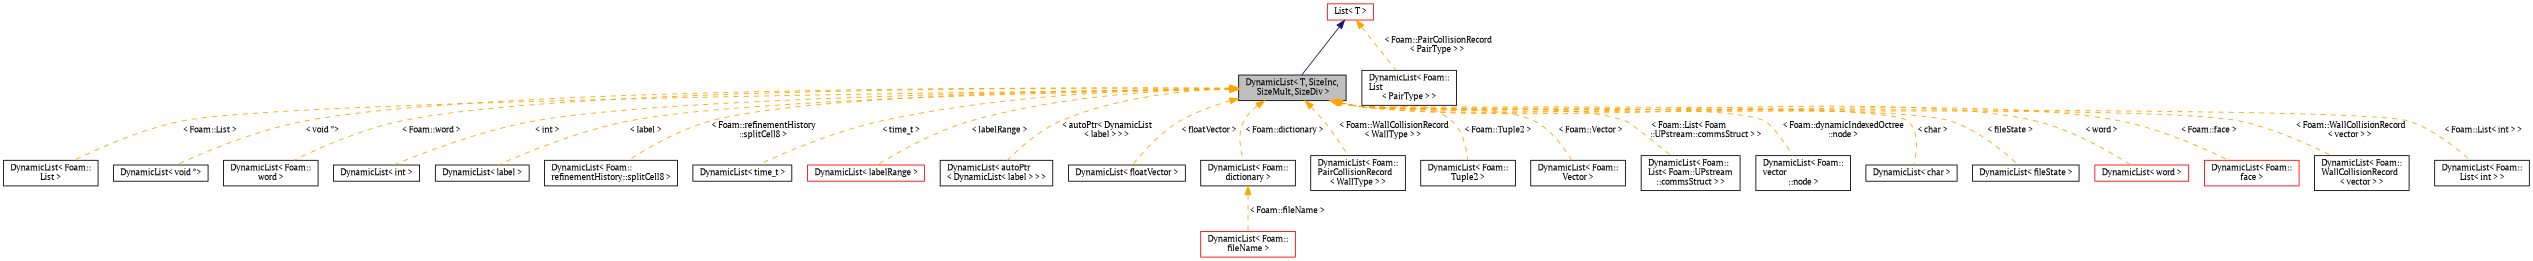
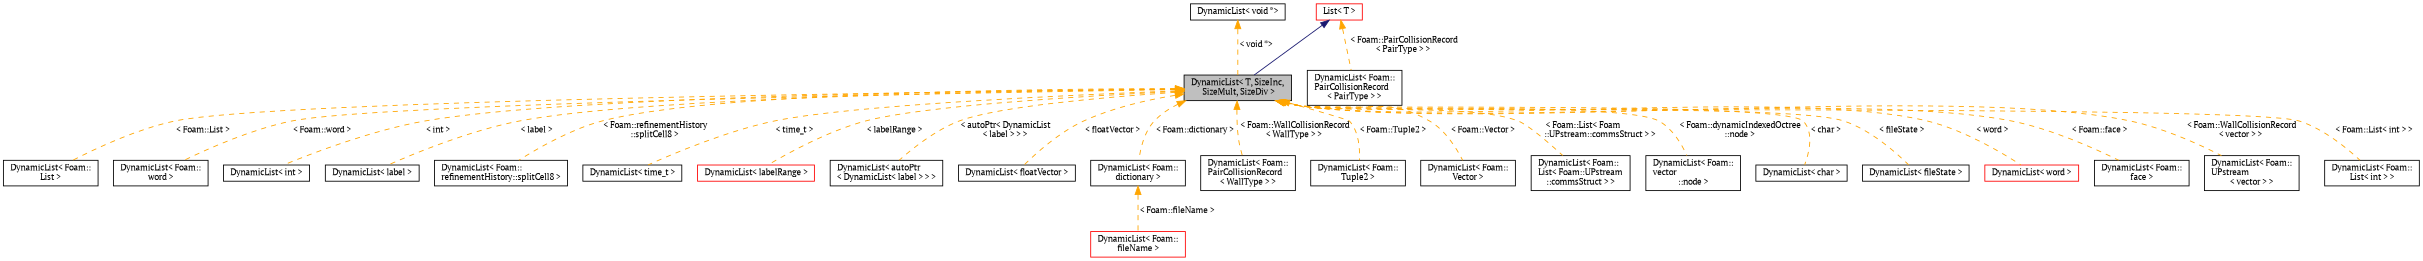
node "DynamicList< Foam:: List < PairType > >": label "DynamicList< Foam:: List < PairType > >" -> "DynamicList< Foam:: PairCollisionRecord < PairType > >"
edge "DynamicList< void *>" -> "DynamicList< T, SizeInc, SizeMult, SizeDiv >": reversed
node "DynamicList< Foam:: face >": color red -> black
node "DynamicList< Foam:: WallCollisionRecord < vector > >": label "DynamicList< Foam:: WallCollisionRecord < vector > >" -> "DynamicList< Foam:: UPstream < vector > >"
